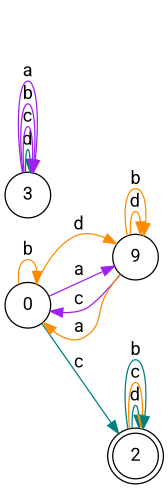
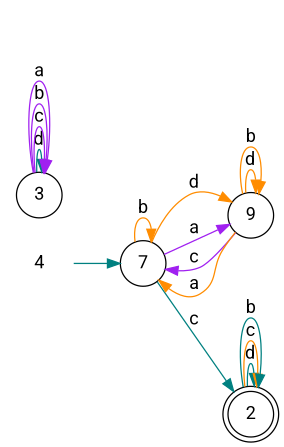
node "4": added
node "0": label "0" -> "7"
